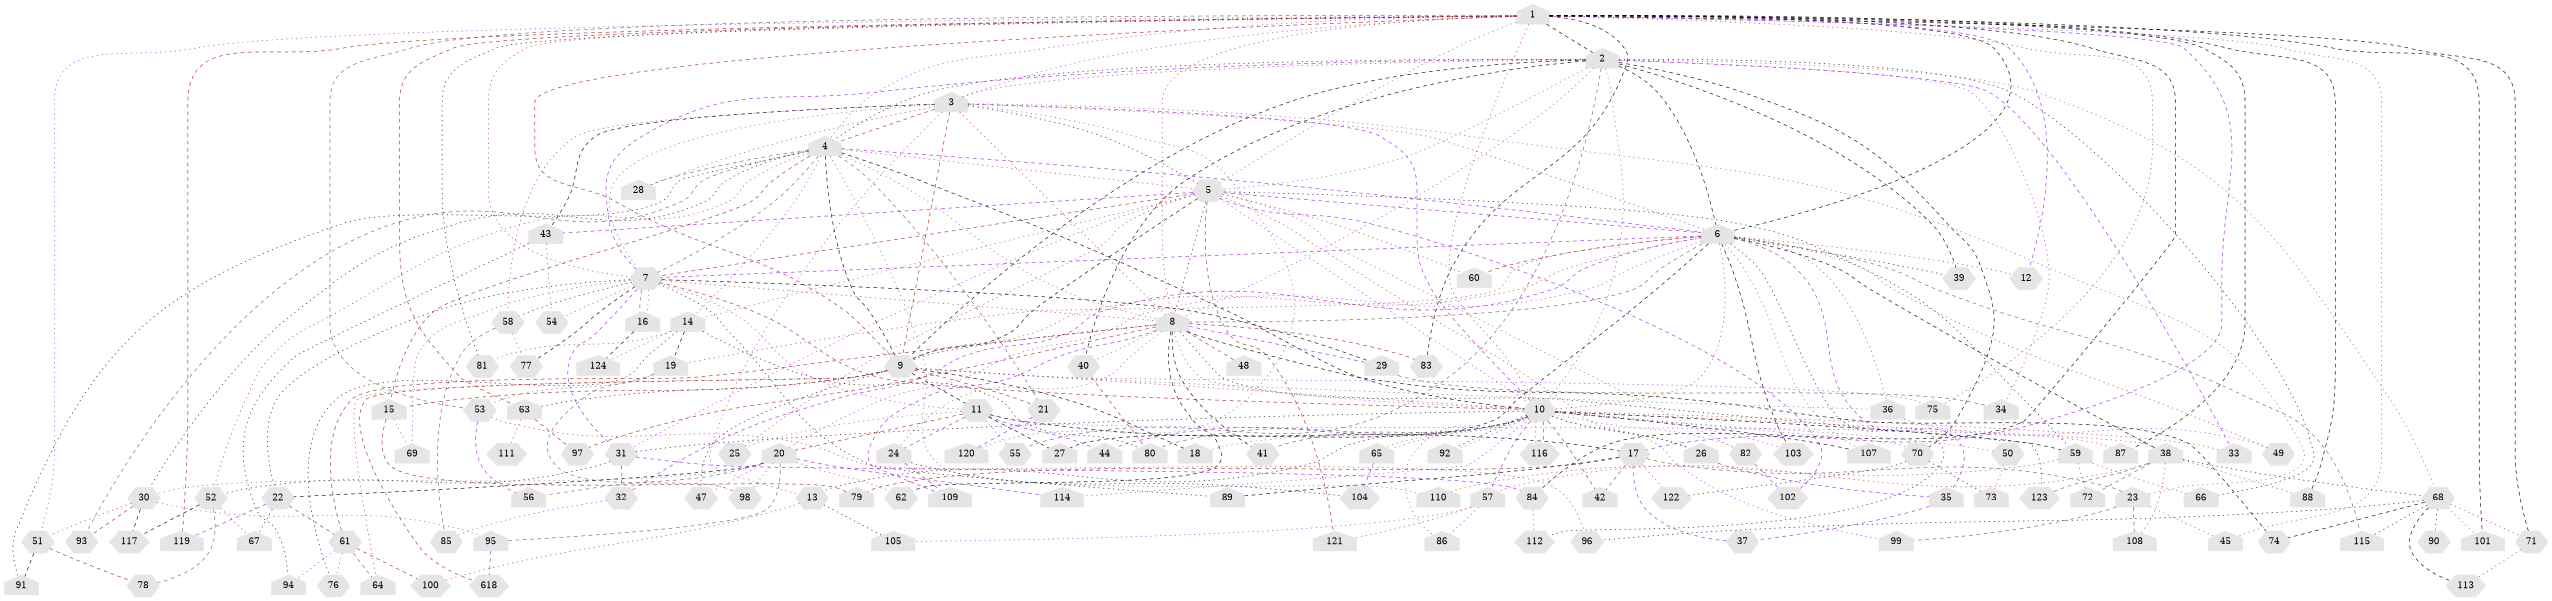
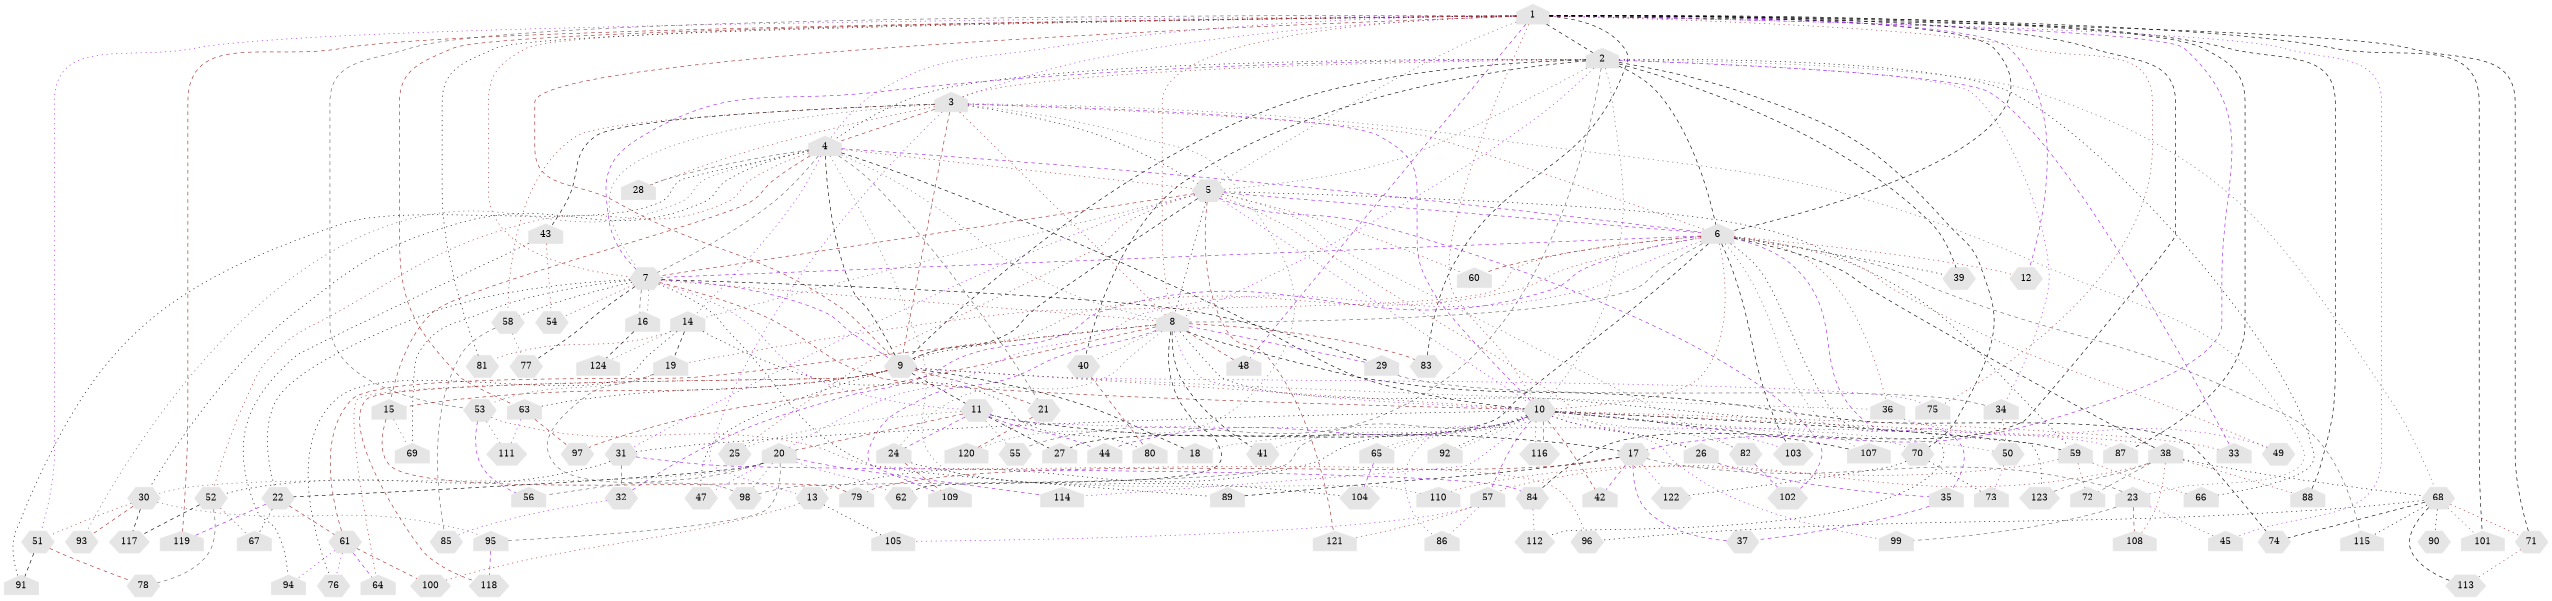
edge "1" -- "48": added
edge "5" -- "43": removed
edge "4" -- "93": style dashed -> dotted
edge "7" -- "69": color purple -> black
edge "7" -- "31": now "7" -- "9"
edge "10" -- "80": now "10" -- "98"
edge "53" -- "111": added
edge "21" -- "120": color purple -> brown
edge "10" -- "41": style dashed -> dotted
node "618": label "618" -> "118"
